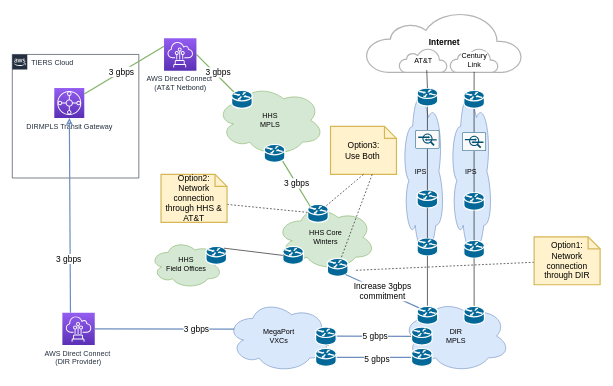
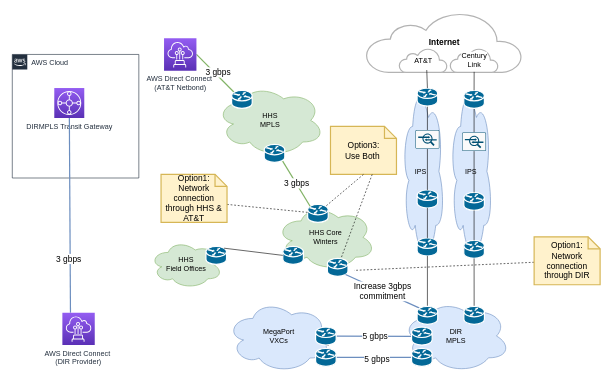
node "TIERS Cloud": label "TIERS Cloud" -> "AWS Cloud"
edge "AWS Direct Connect (AT&T Netbond)" -- "DIRMPLS Transit Gateway": removed, label "3 gbps"
edge "AWS Direct Connect (DIR Provider)" -> "DIRMPLS Transit Gateway": arrowhead classic -> none
node "Option2: Network connection through HHS & AT&T": label "Option2: Network connection through HHS & AT&T" -> "Option1: Network connection through HHS & AT&T"
edge "AWS Direct Connect (DIR Provider)" -- "MegaPort VXCs": removed, label "3 gbps"
